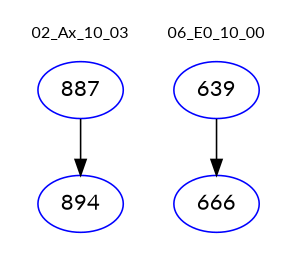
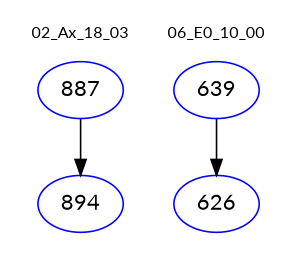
cluster "02_Ax_10_03": label "02_Ax_10_03" -> "02_Ax_18_03"
node "666": label "666" -> "626"
